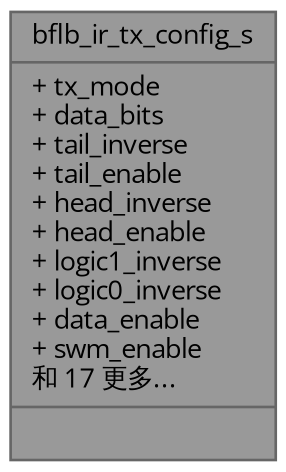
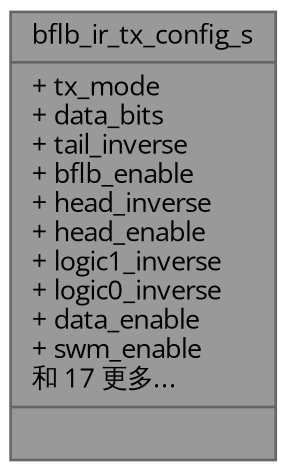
node "bflb_ir_tx_config_s": text "+ tail_enable" -> "+ bflb_enable"
